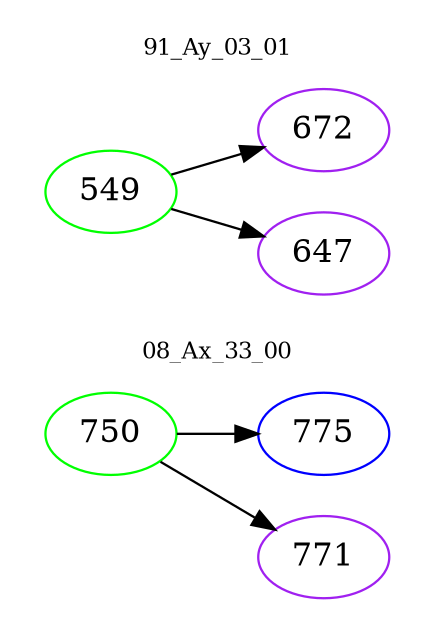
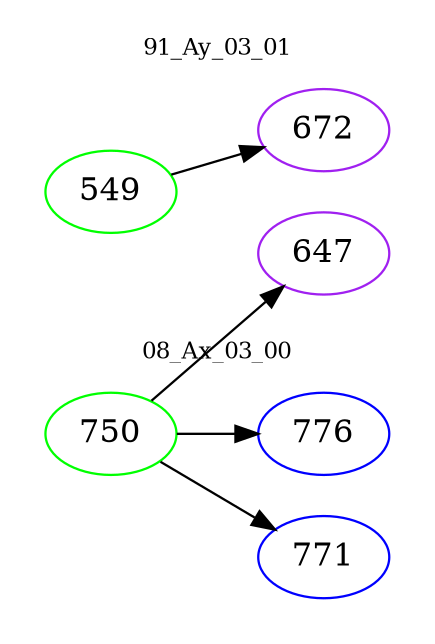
edge "549" -> "647": now "750" -> "647"
cluster "08_Ax_33_00": label "08_Ax_33_00" -> "08_Ax_03_00"
node "775": label "775" -> "776"
node "771": color purple -> blue
